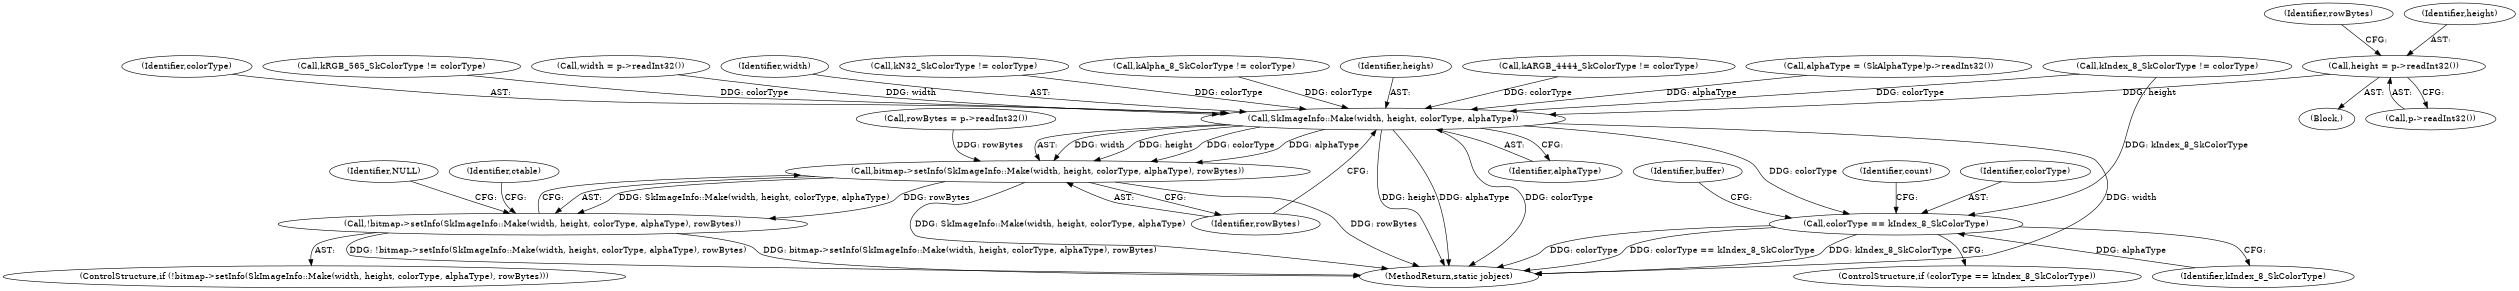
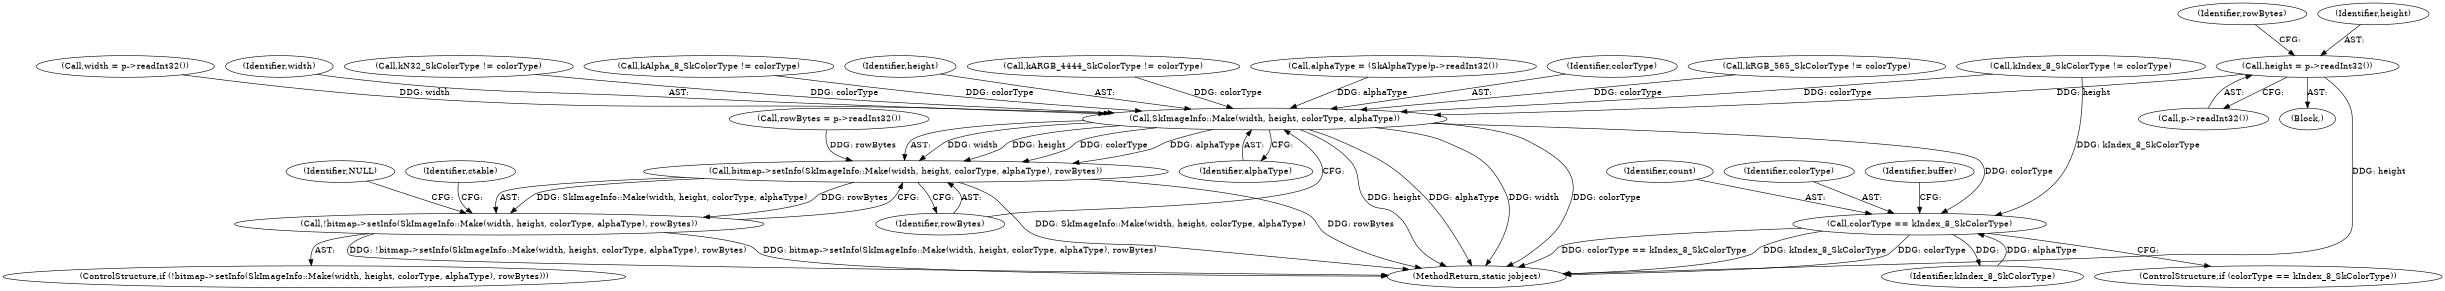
edge "(Identifier,count)" -> "(Call,colorType == kIndex_8_SkColorType)": label "CFG: " -> "AST: "
edge "(Call,colorType == kIndex_8_SkColorType)" -> "(Identifier,kIndex_8_SkColorType)": label "CFG: " -> "DDG: "
edge "(Call,height = p->readInt32())" -> "(MethodReturn,static jobject)": added, label "DDG: height"
